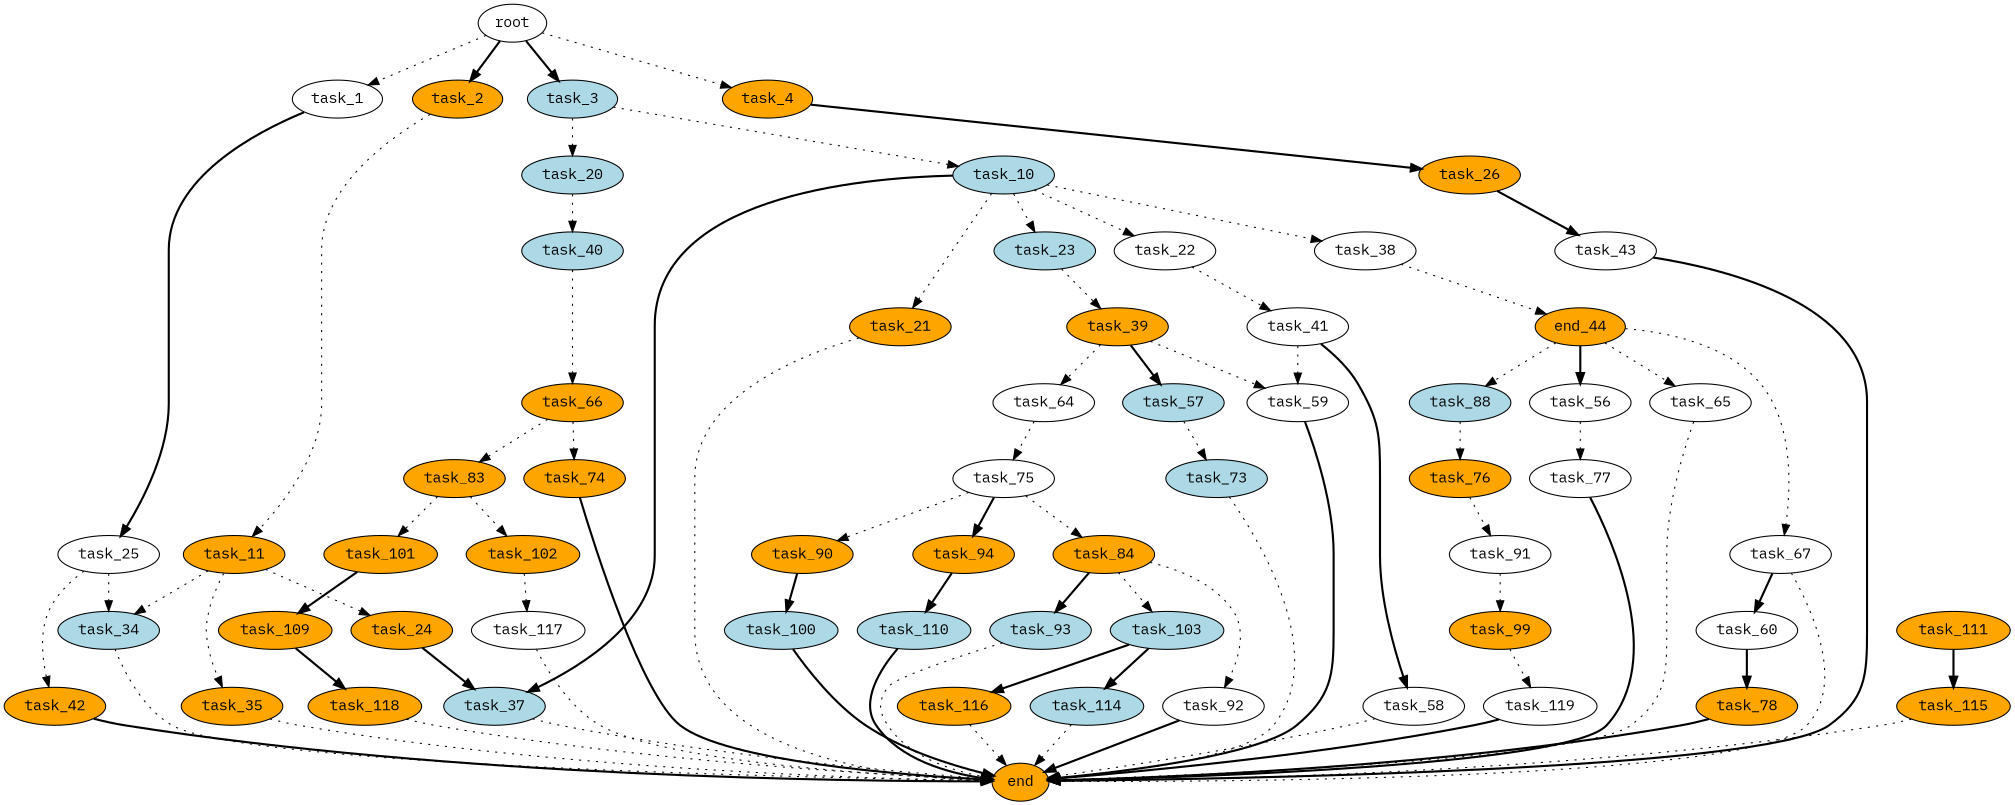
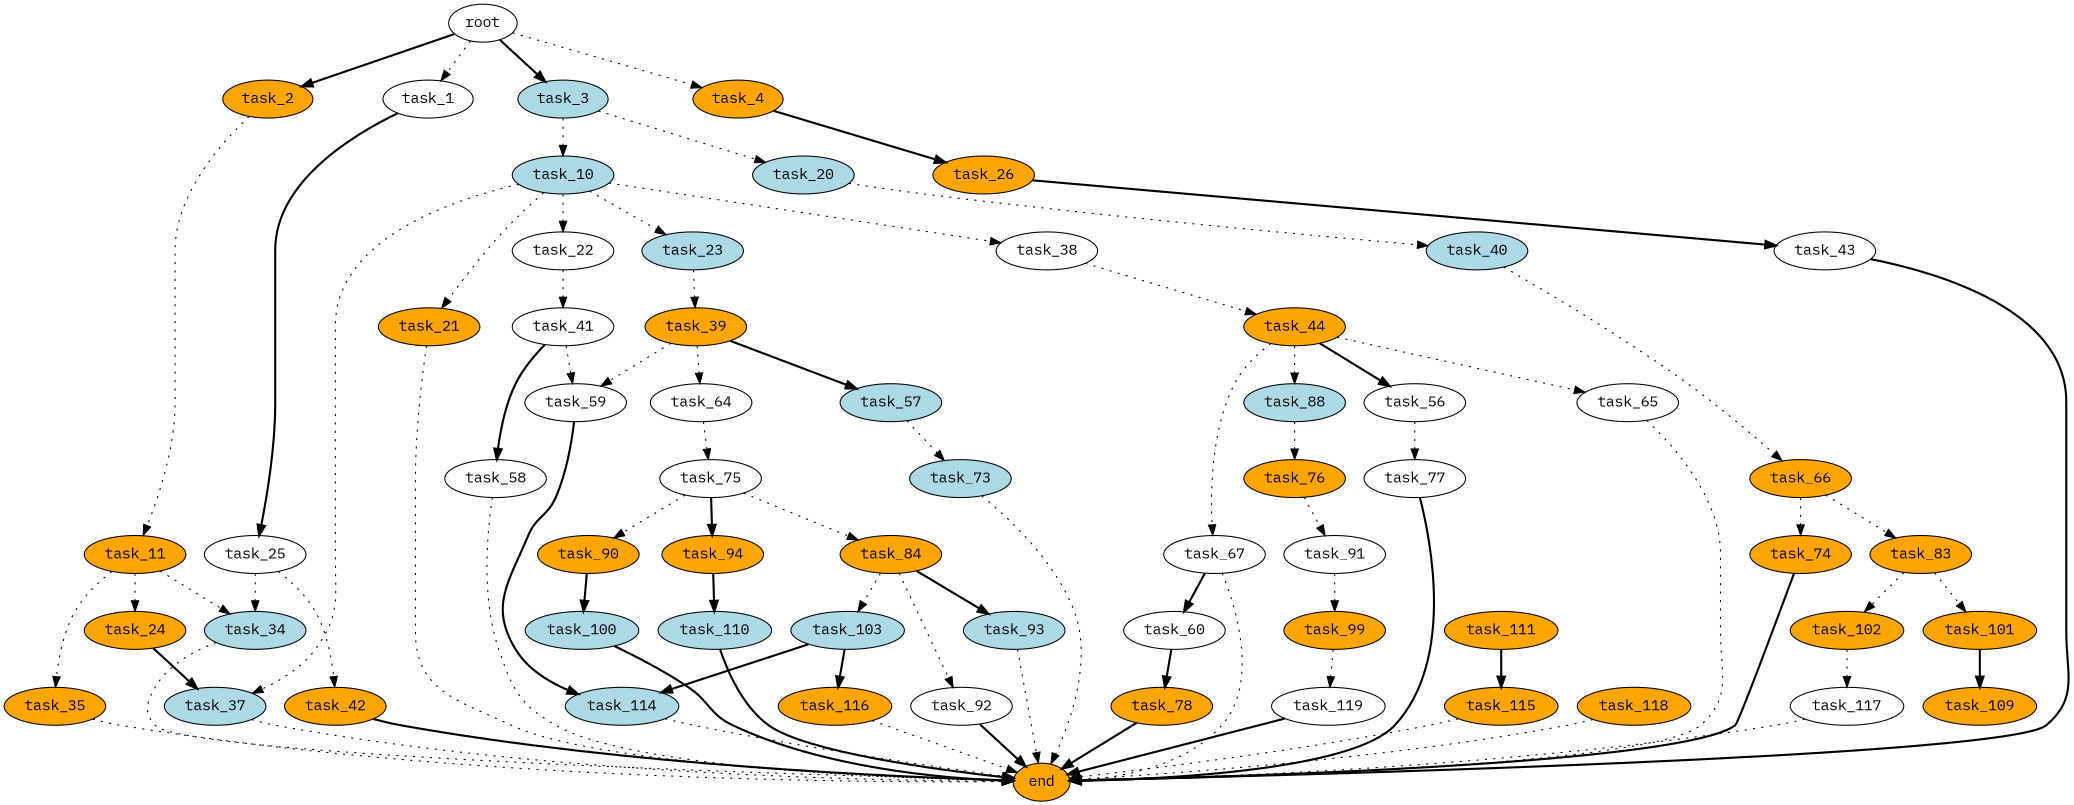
node "end_44": label "end_44" -> "task_44"
edge "task_10" -> "task_37": style bold -> dotted
edge "task_109" -> "task_118": removed
edge "task_59" -> "end": now "task_59" -> "task_114"
